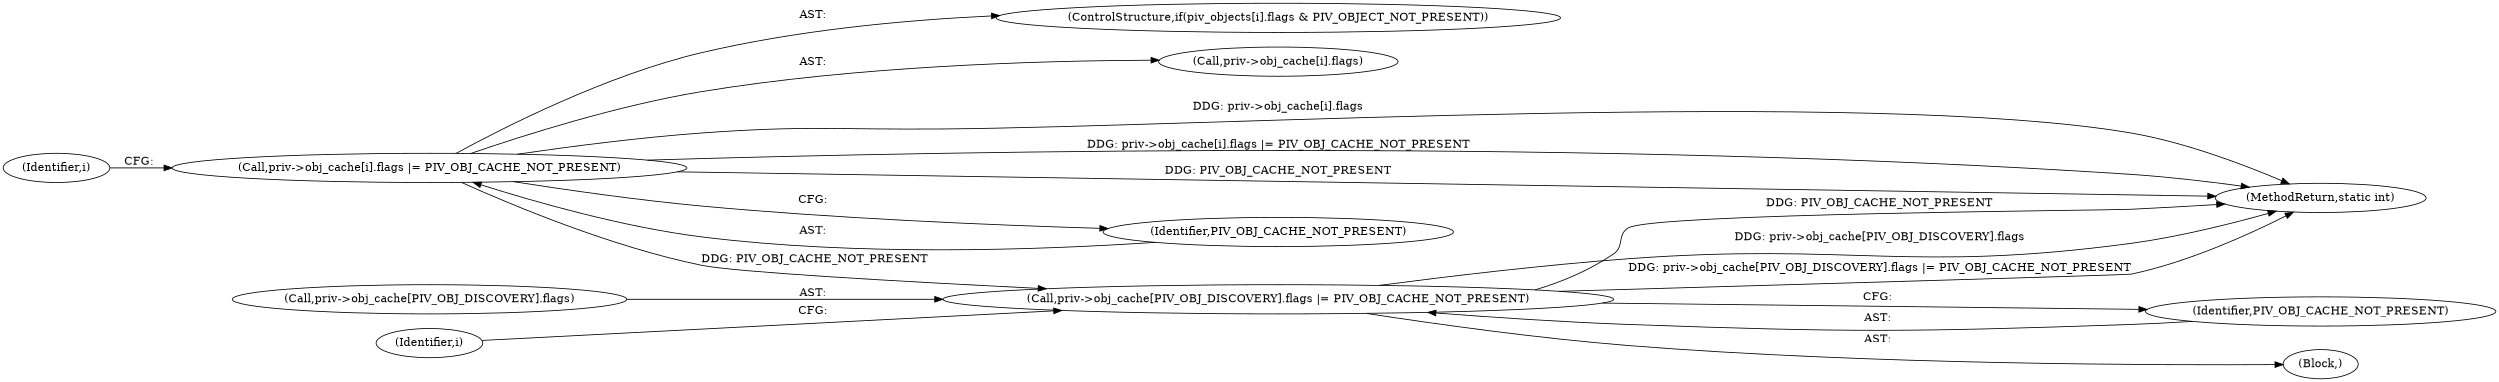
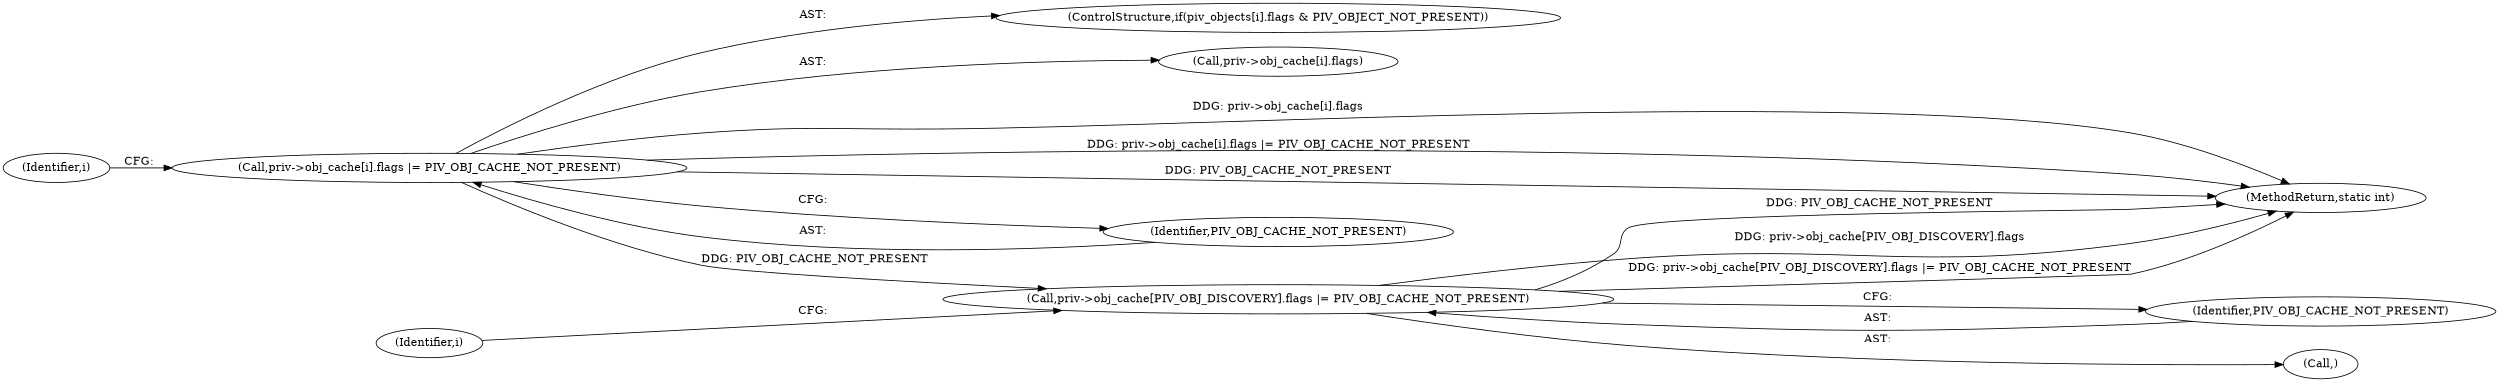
node "(Call,priv->obj_cache[PIV_OBJ_DISCOVERY].flags)": removed
node "(Block,)": label "(Block,)" -> "(Call,)"
